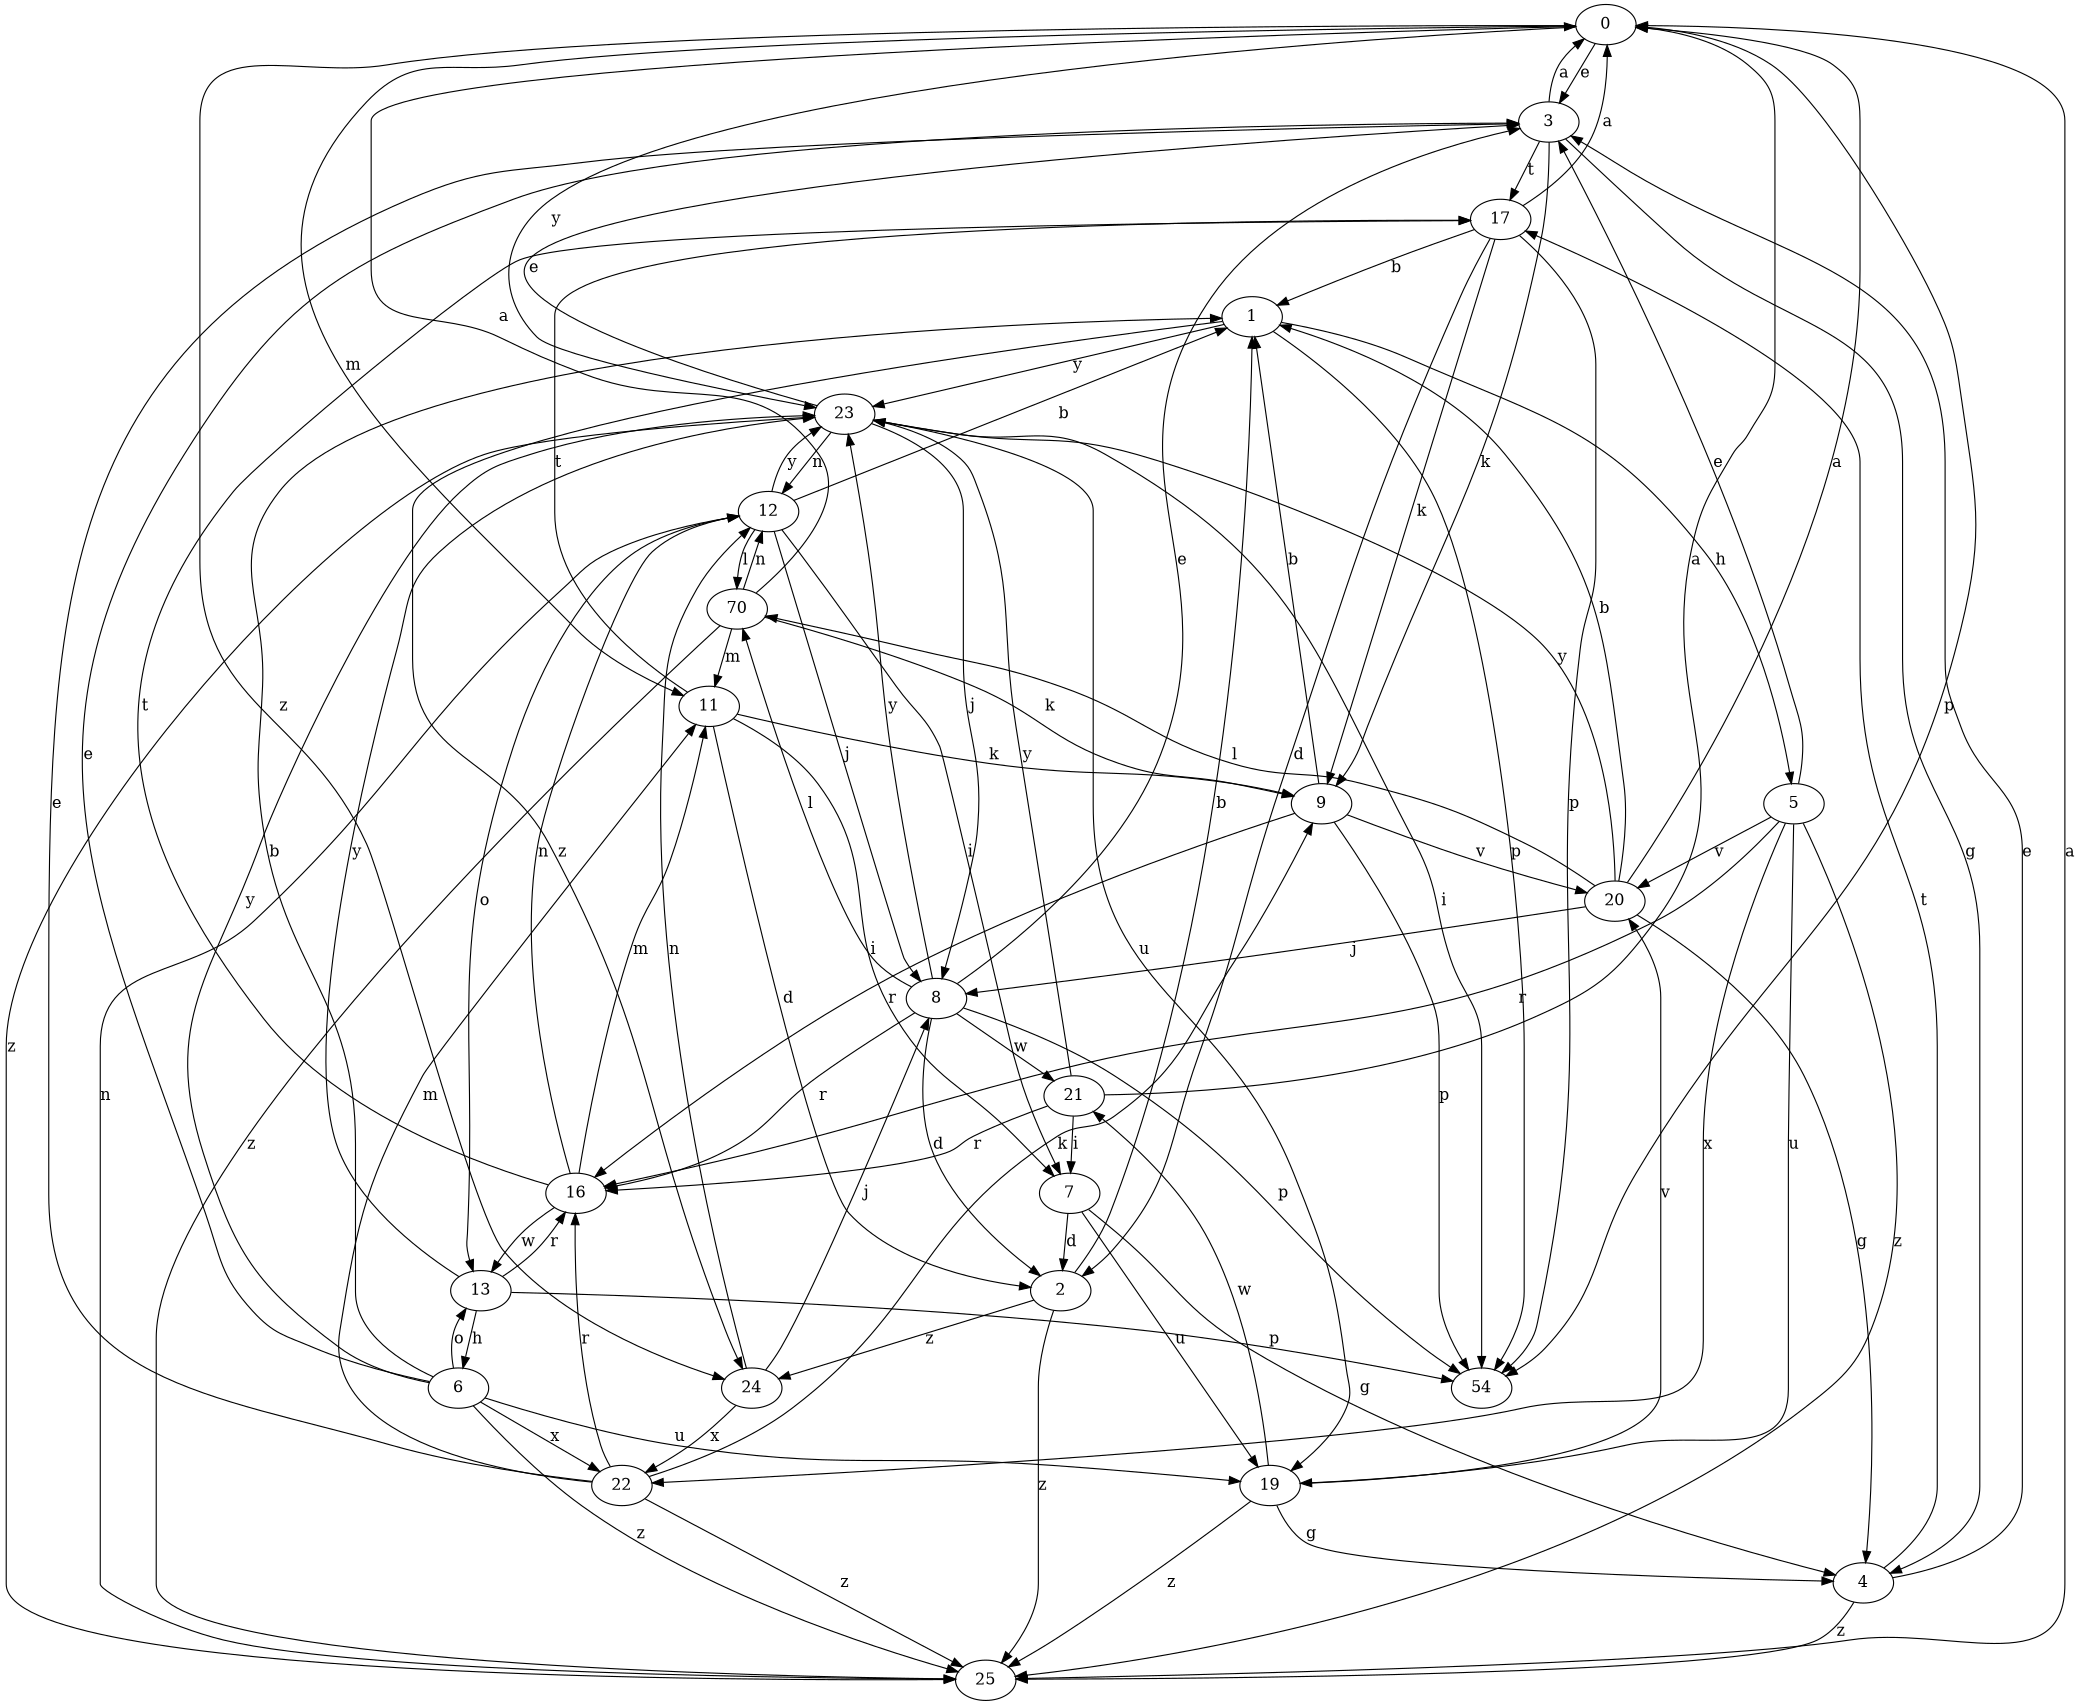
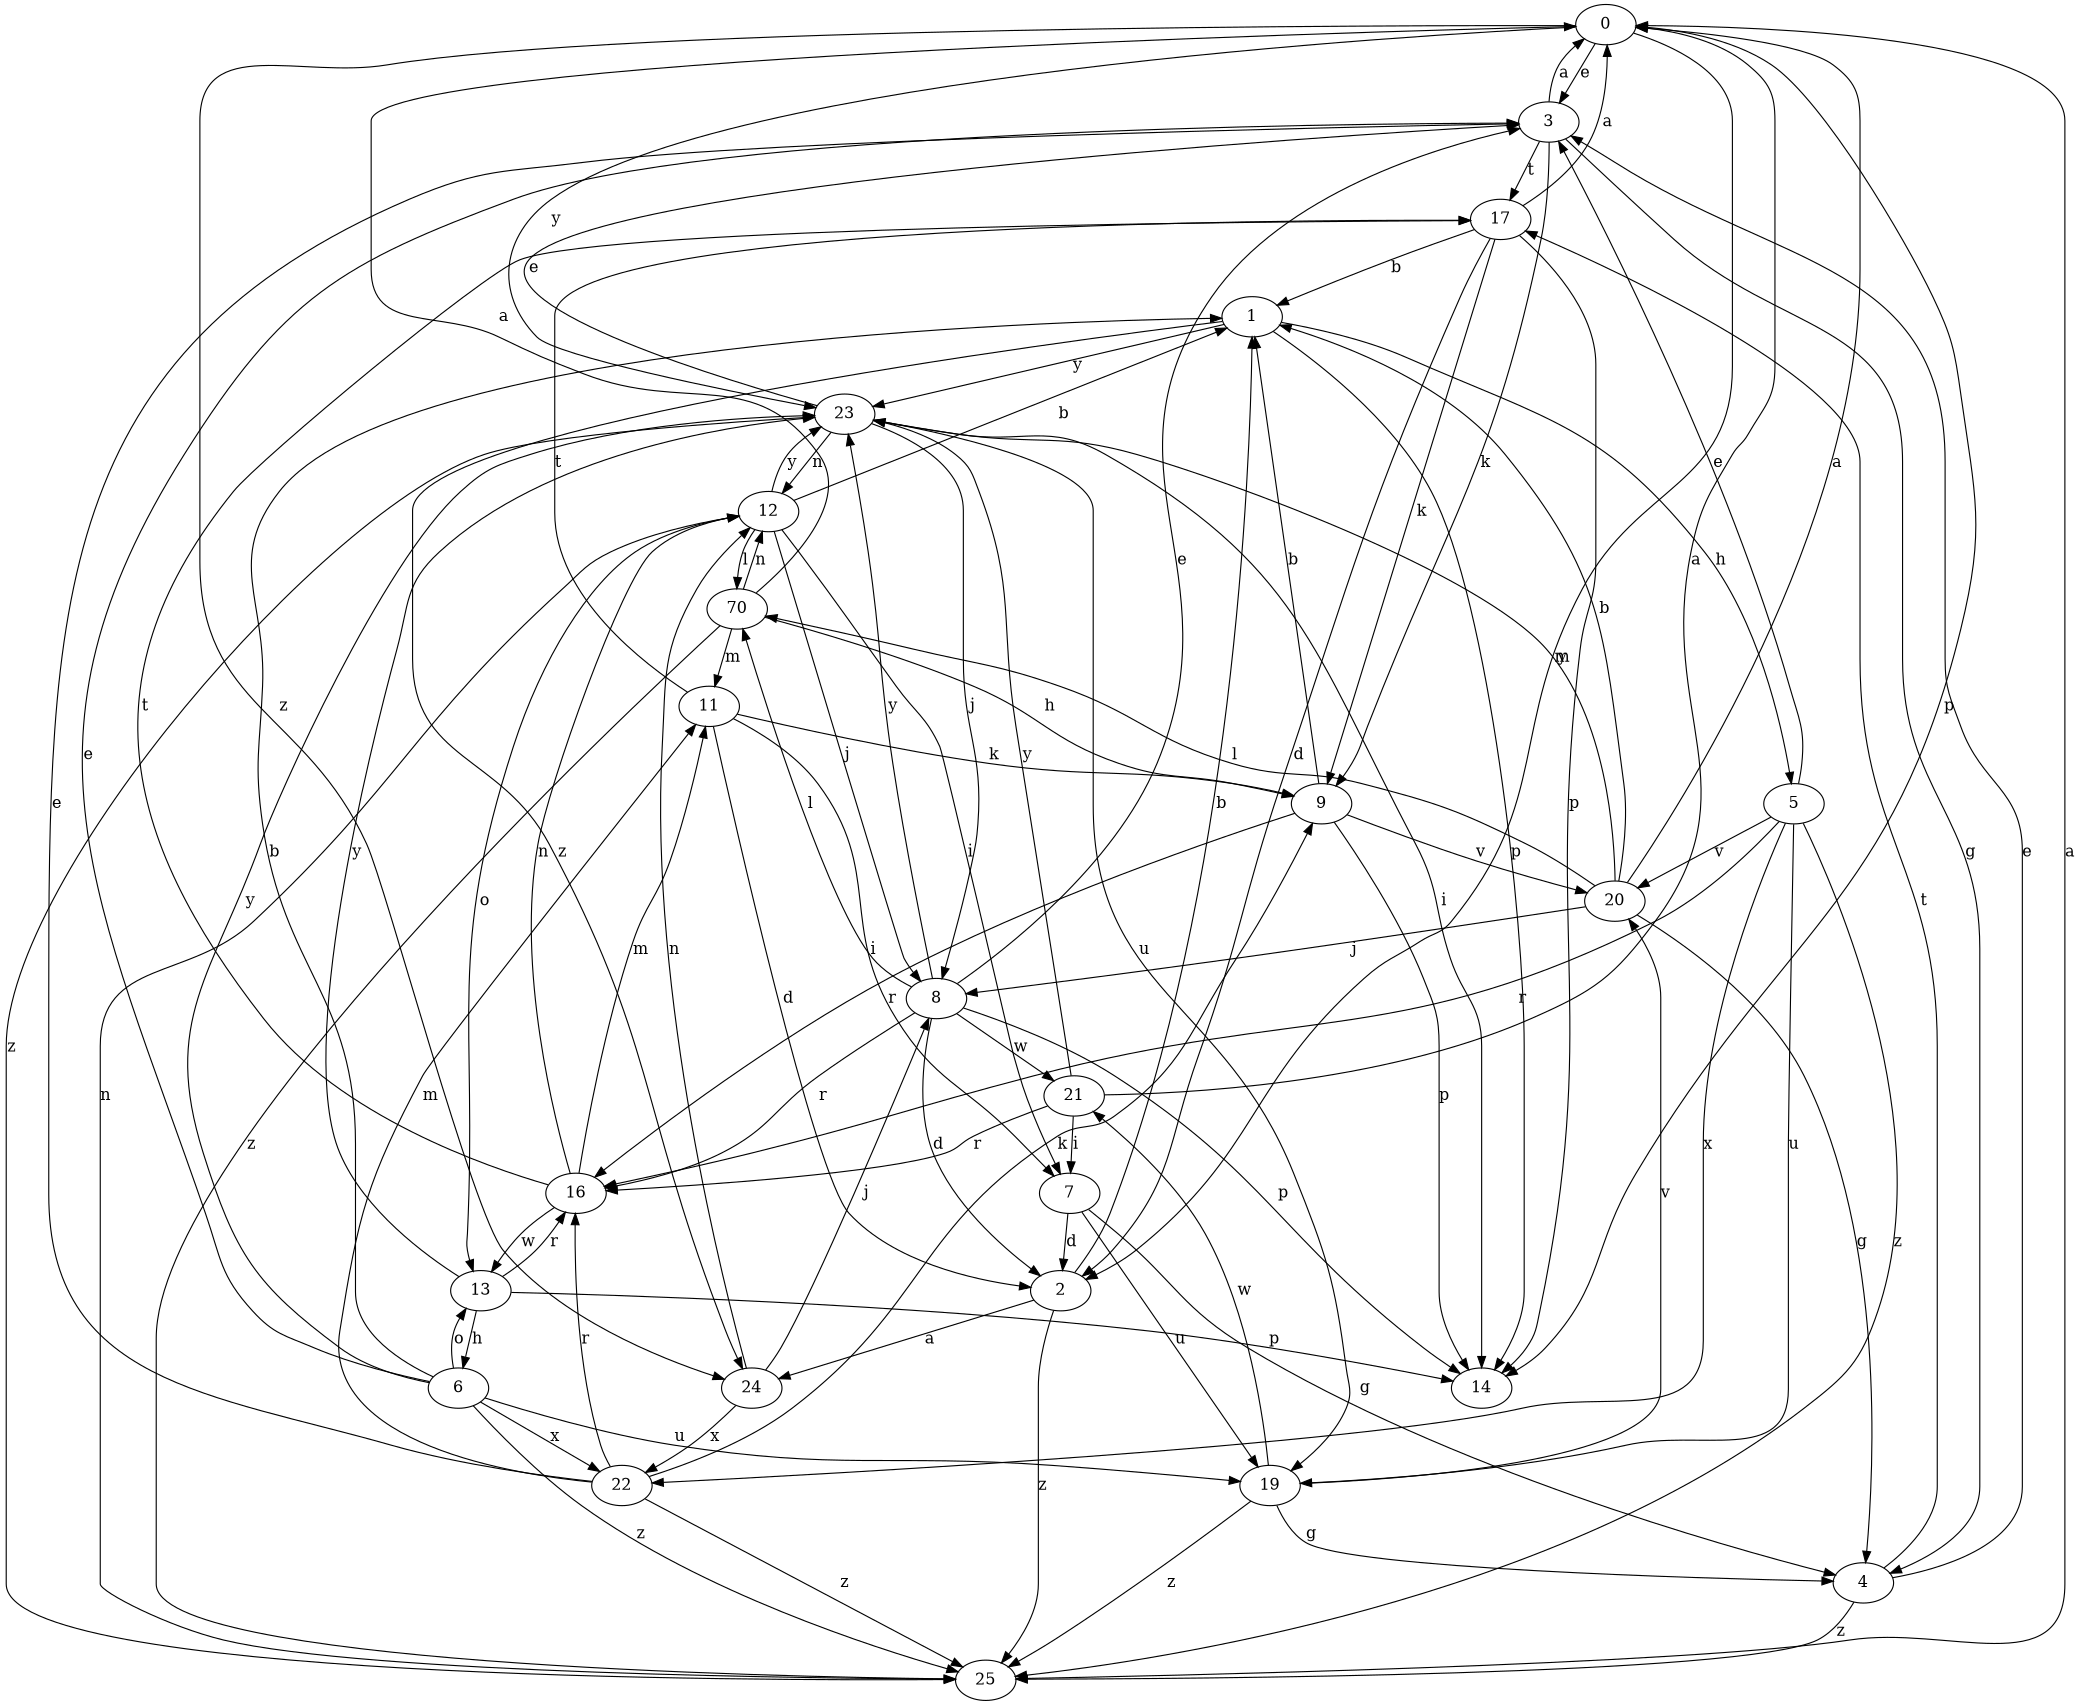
edge "0" -> "11": now "0" -> "2"
edge "70" -> "9": label "k" -> "h"
edge "2" -> "24": label "z" -> "a"
node "54": label "54" -> "14"
